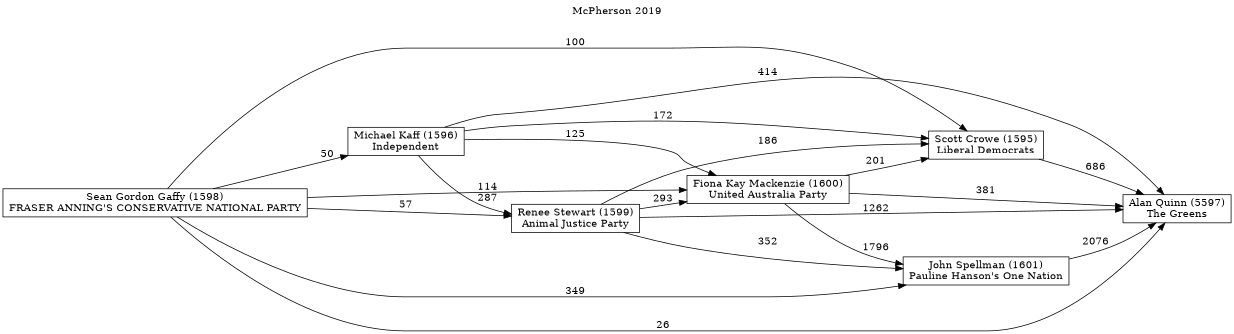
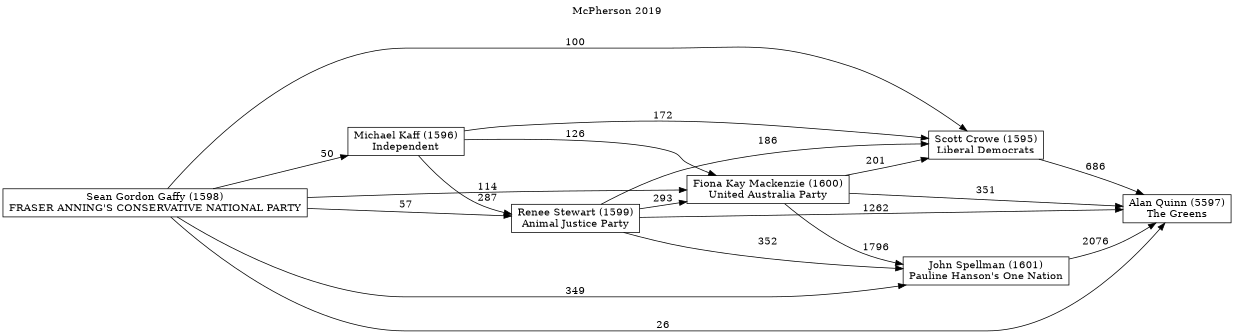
edge "Michael Kaff (1596) Independent" -> "Alan Quinn (5597) The Greens": removed, label "414"
edge "Michael Kaff (1596) Independent" -> "Fiona Kay Mackenzie (1600) United Australia Party": label "125" -> "126"
edge "Fiona Kay Mackenzie (1600) United Australia Party" -> "Alan Quinn (5597) The Greens": label "381" -> "351"
